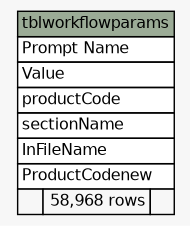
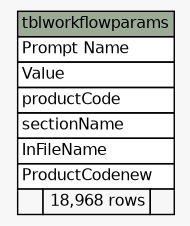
node "tblworkflowparams": text "58,968 rows" -> "18,968 rows"
